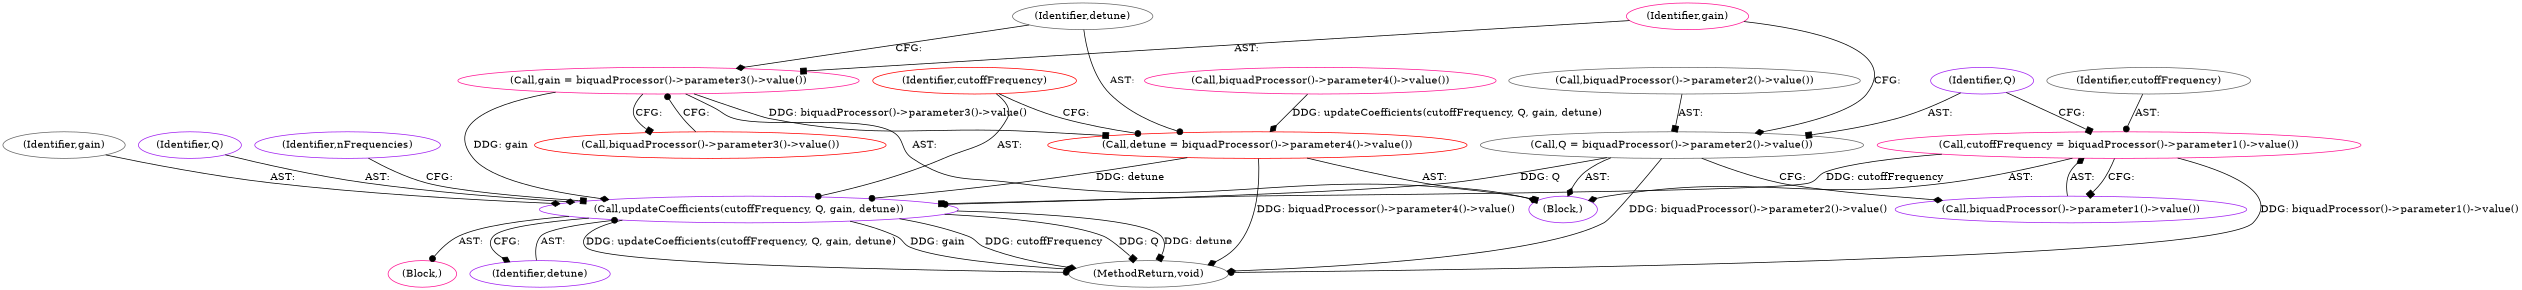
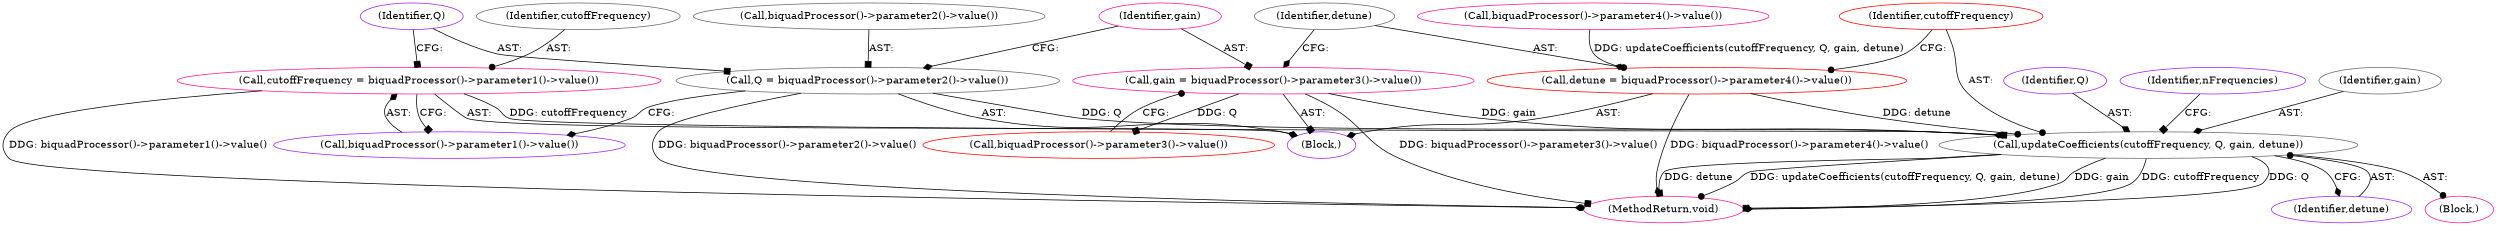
edge "(Call,gain = biquadProcessor()->parameter3()->value())" -> "(Call,biquadProcessor()->parameter3()->value())": label "CFG: " -> "DDG: Q"
edge "(Call,gain = biquadProcessor()->parameter3()->value())" -> "(Call,detune = biquadProcessor()->parameter4()->value())": now "(Call,gain = biquadProcessor()->parameter3()->value())" -> "(MethodReturn,void)"
node "(Call,updateCoefficients(cutoffFrequency, Q, gain, detune))": color purple -> gray40
node "(MethodReturn,void)": color gray40 -> deeppink
